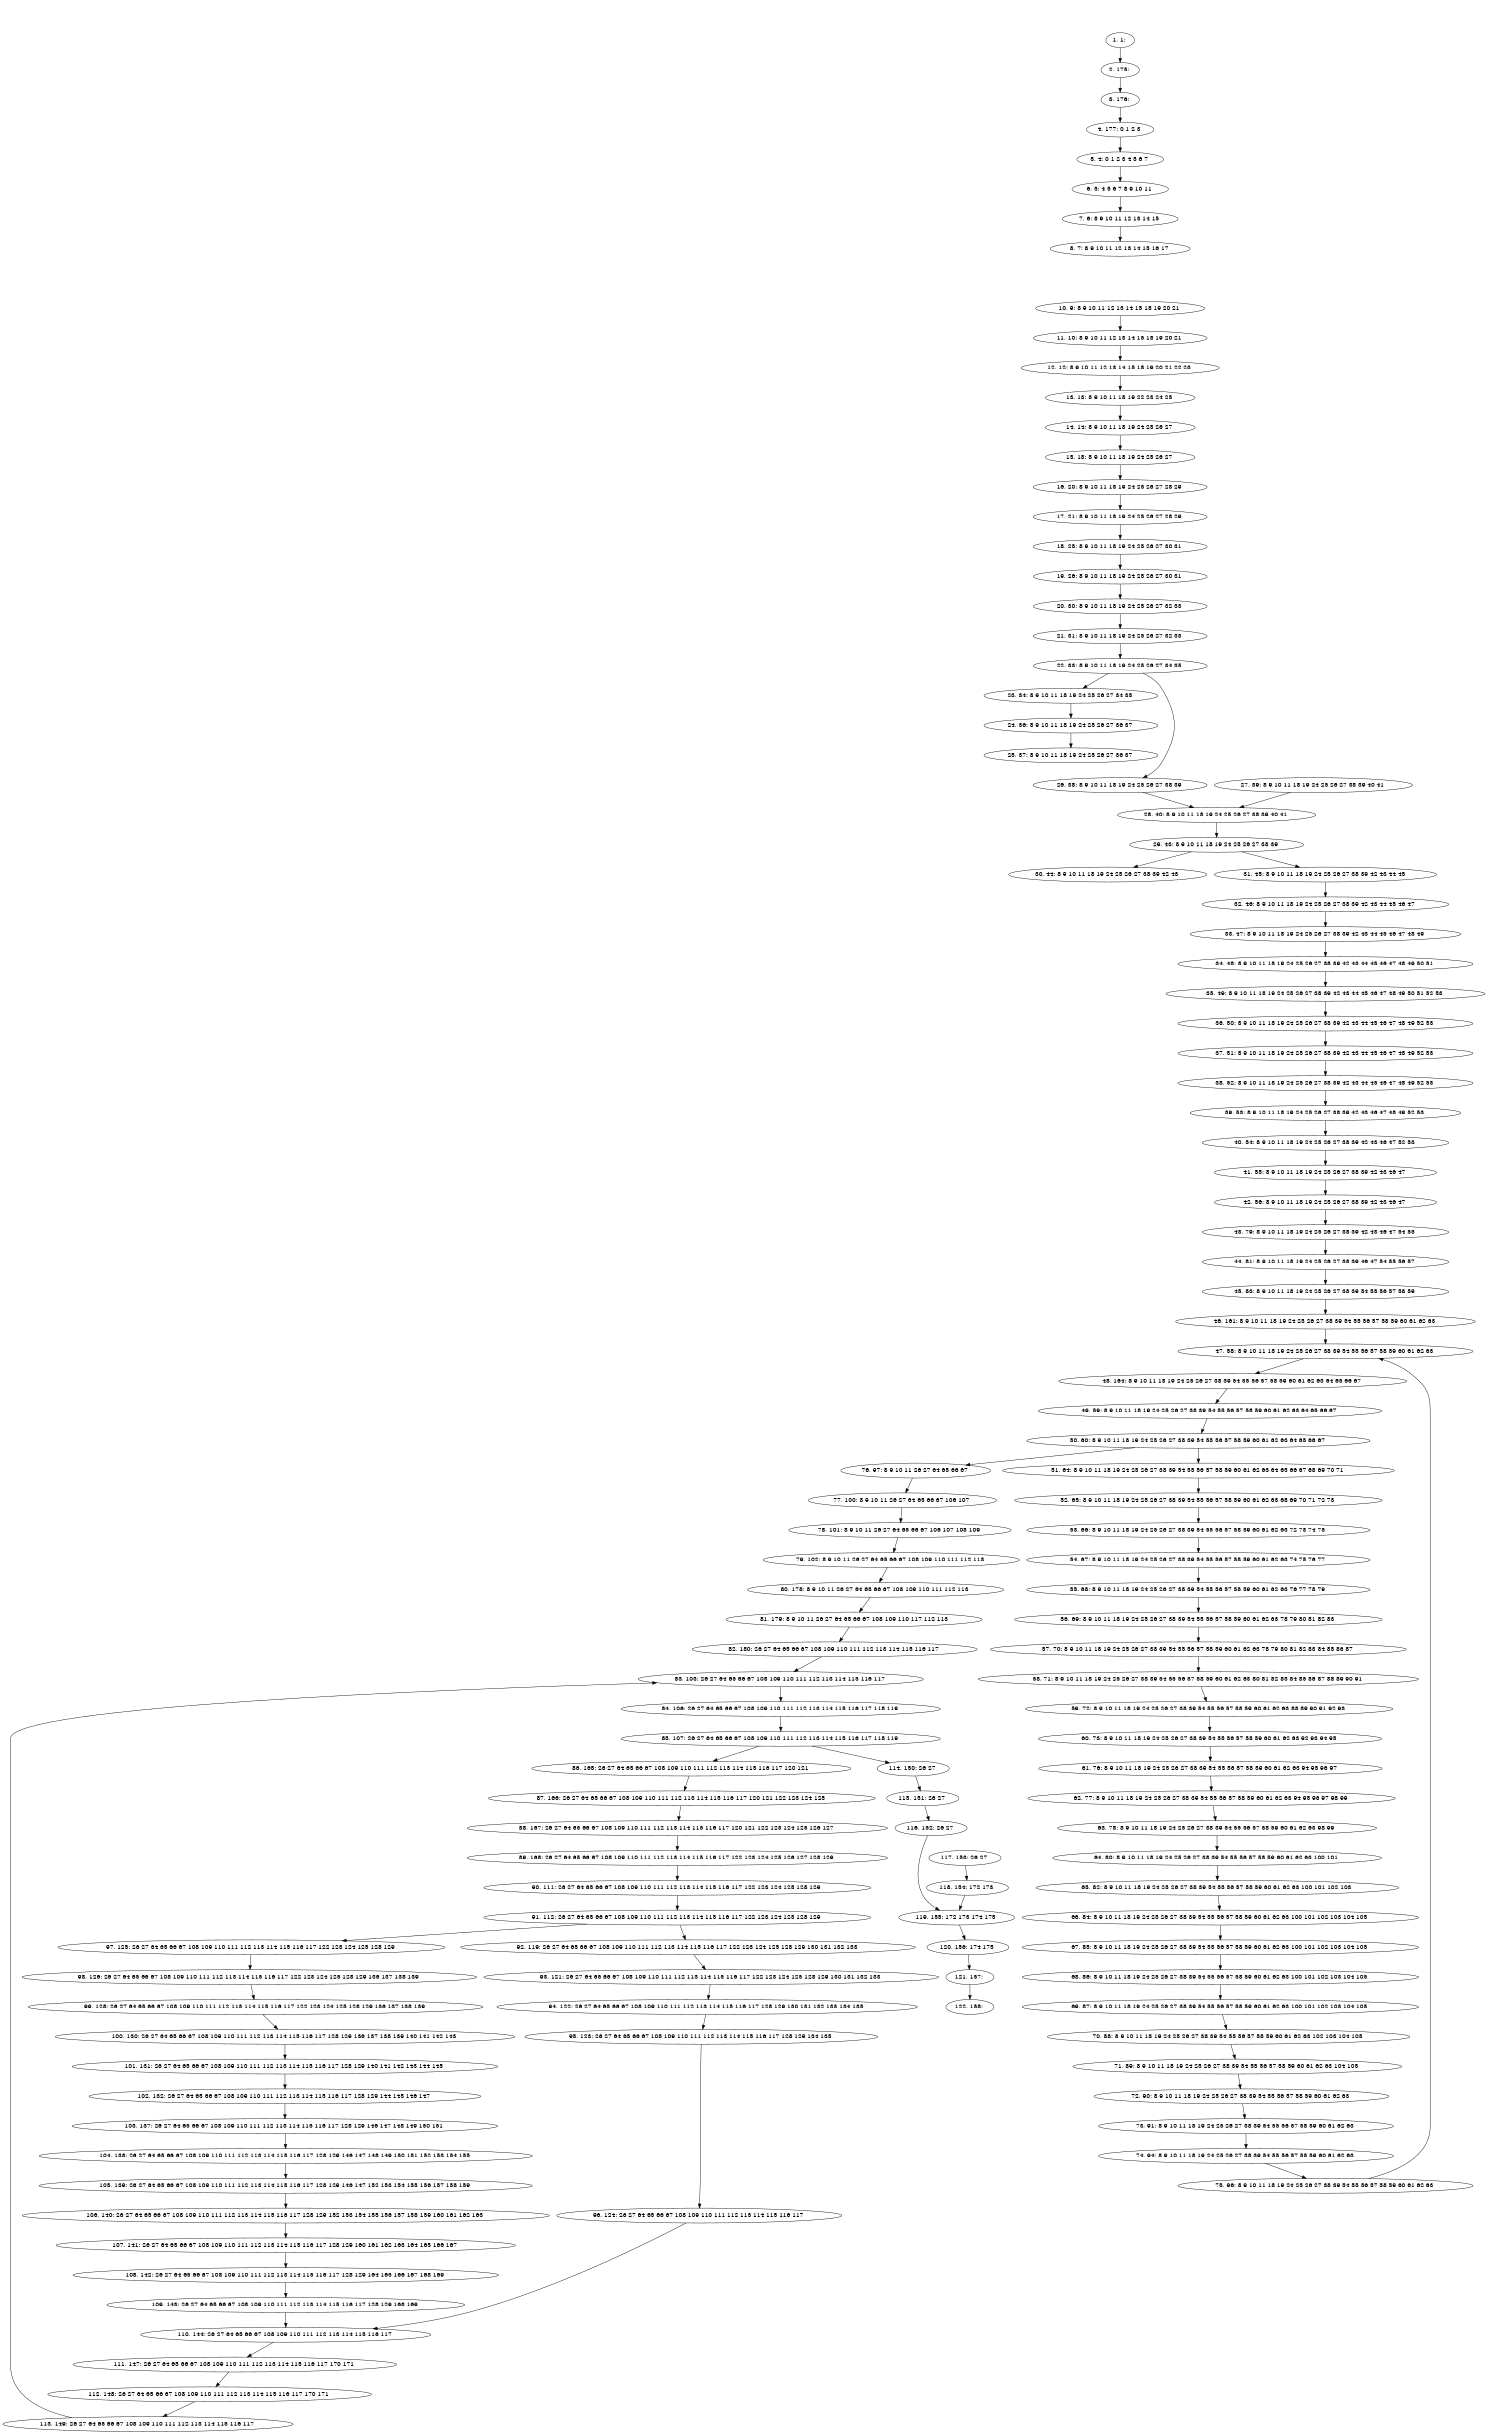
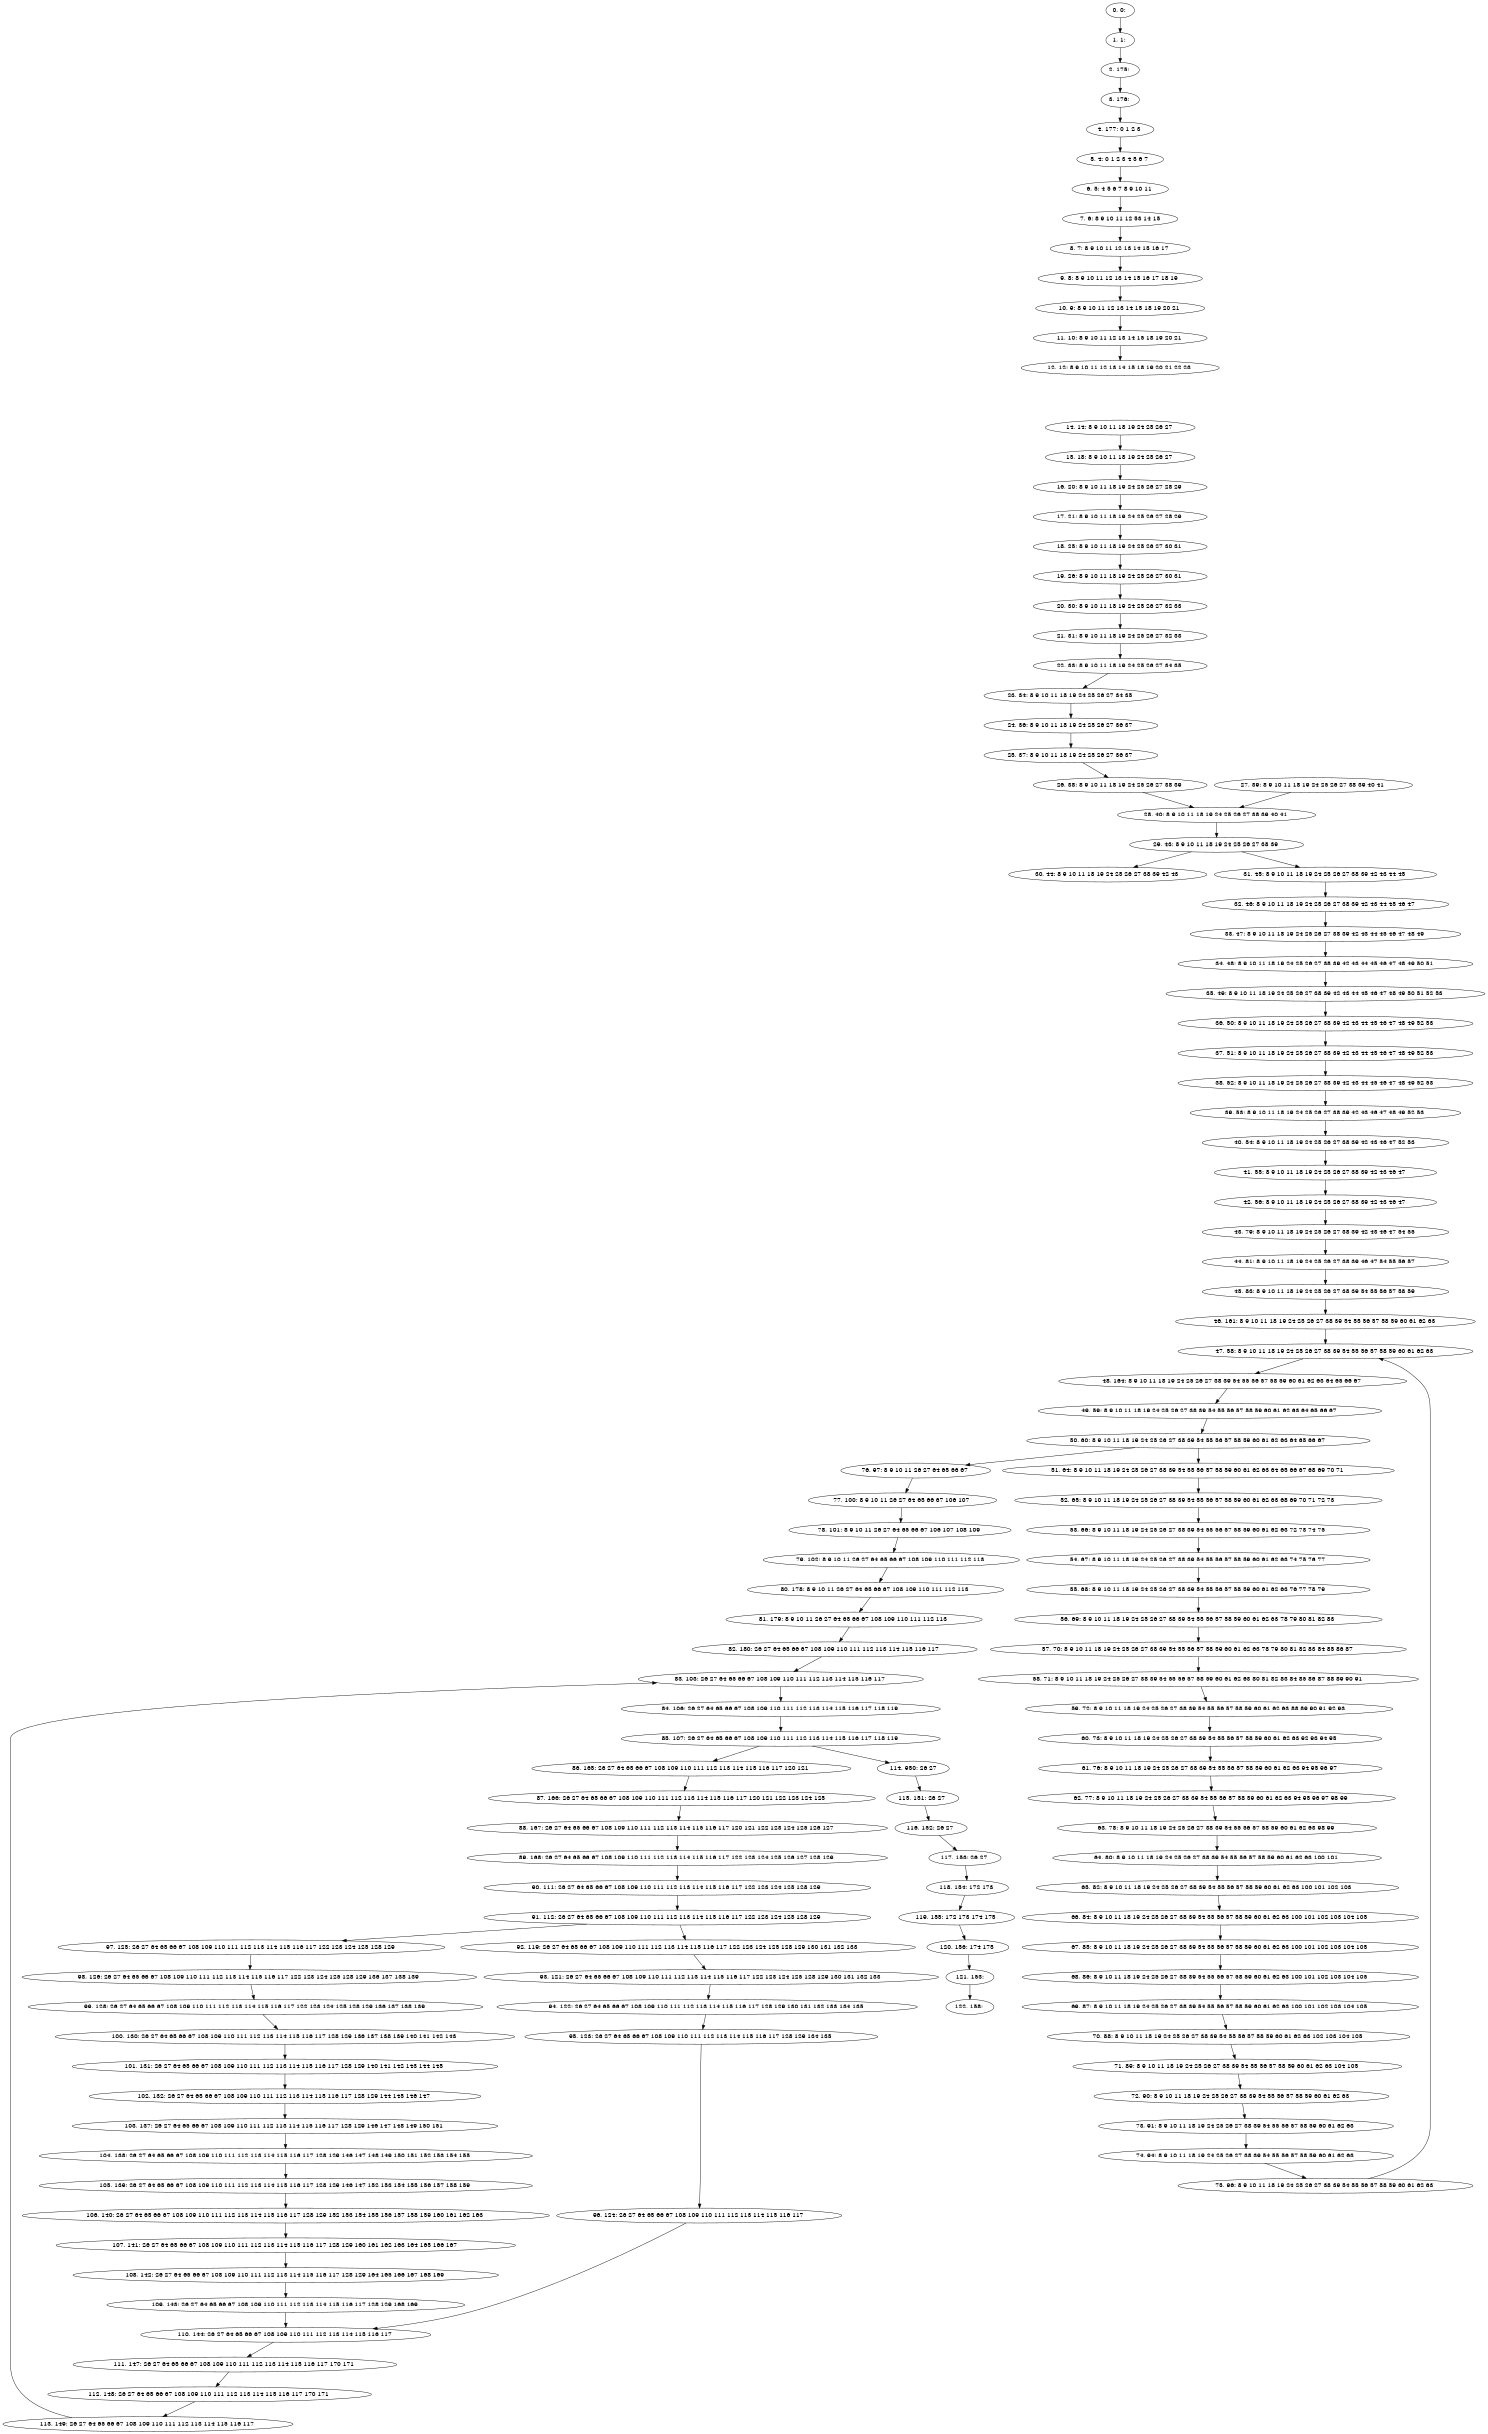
node "0, 0:": added
node "7, 6: 8 9 10 11 12 13 14 15": label "7, 6: 8 9 10 11 12 13 14 15" -> "7, 6: 8 9 10 11 12 53 14 15"
node "9, 8: 8 9 10 11 12 13 14 15 16 17 18 19": added
node "13, 13: 8 9 10 11 18 19 22 23 24 25": removed
edge "22, 33: 8 9 10 11 18 19 24 25 26 27 34 35" -> "26, 38: 8 9 10 11 18 19 24 25 26 27 38 39": now "25, 37: 8 9 10 11 18 19 24 25 26 27 36 37" -> "26, 38: 8 9 10 11 18 19 24 25 26 27 38 39"
node "81, 179: 8 9 10 11 26 27 64 65 66 67 108 109 110 117 112 113": label "81, 179: 8 9 10 11 26 27 64 65 66 67 108 109 110 117 112 113" -> "81, 179: 8 9 10 11 26 27 64 65 66 67 108 109 110 111 112 113"
node "114, 150: 26 27": label "114, 150: 26 27" -> "114, 950: 26 27"
edge "116, 152: 26 27" -> "119, 155: 172 173 174 175": now "116, 152: 26 27" -> "117, 153: 26 27"
node "121, 157:": label "121, 157:" -> "121, 153:"
